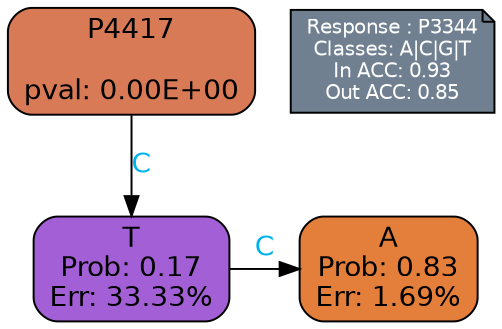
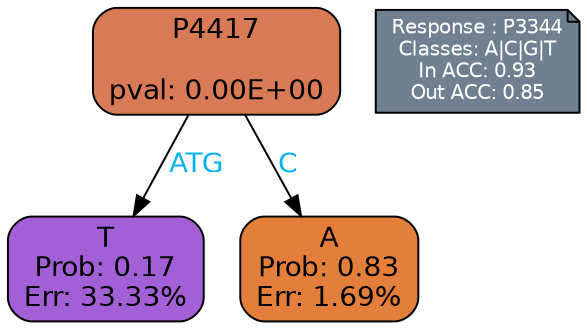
edge "P4417 pval: 0.00E+00" -> "T Prob: 0.17 Err: 33.33%": label "C" -> "ATG"
edge "T Prob: 0.17 Err: 33.33%" -> "A Prob: 0.83 Err: 1.69%": now "P4417 pval: 0.00E+00" -> "A Prob: 0.83 Err: 1.69%"
